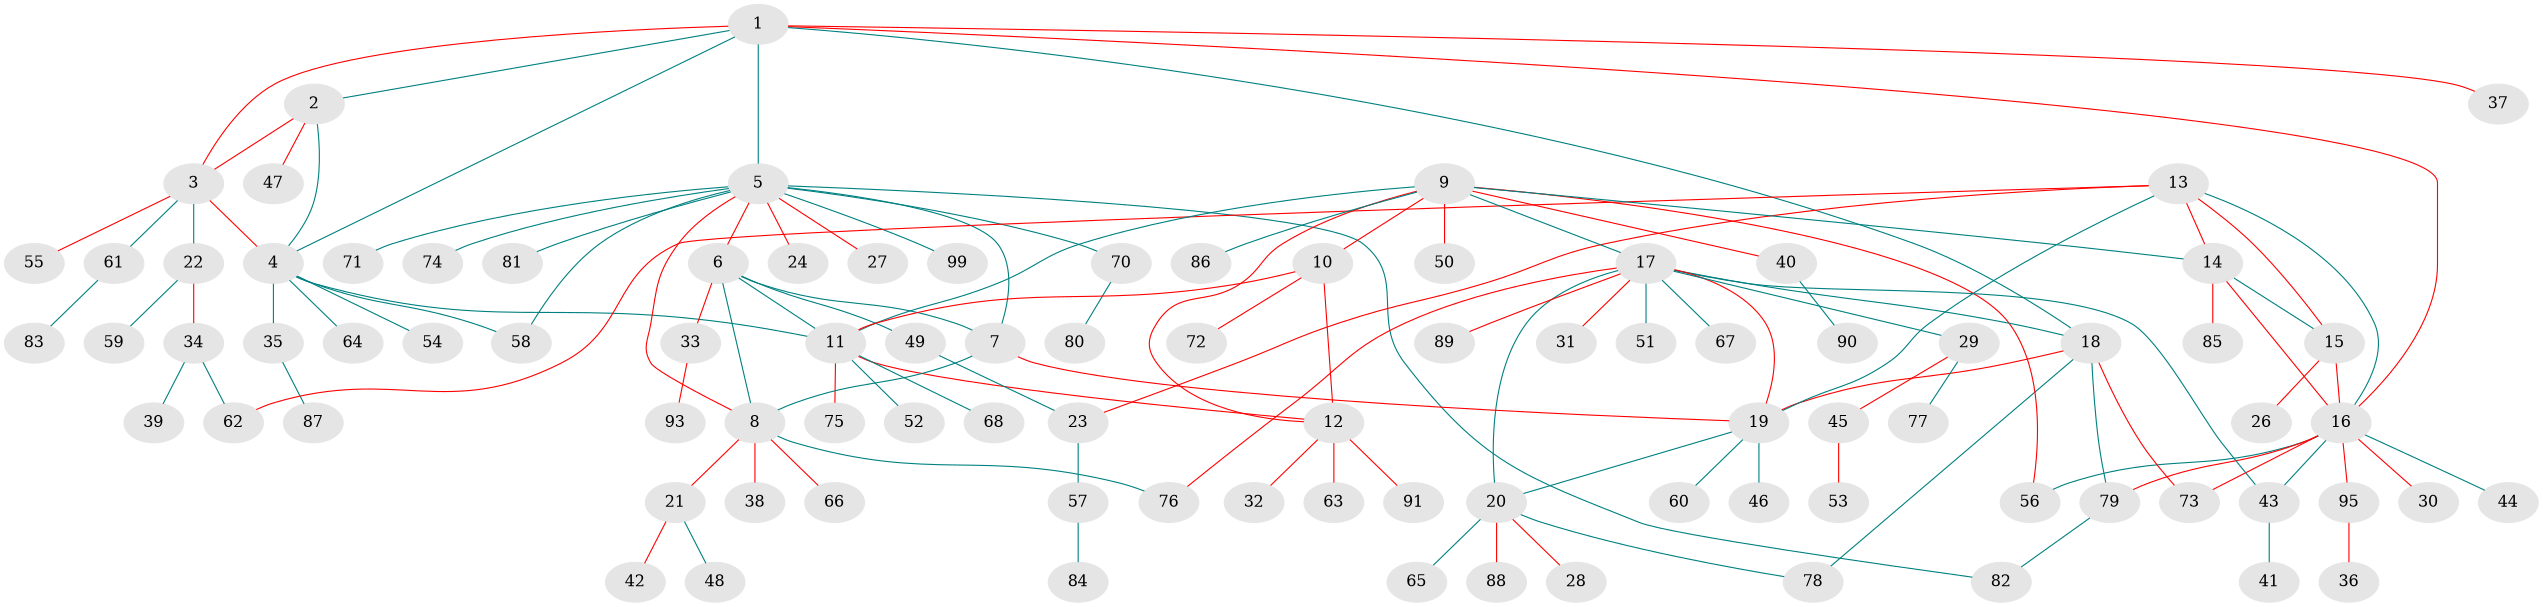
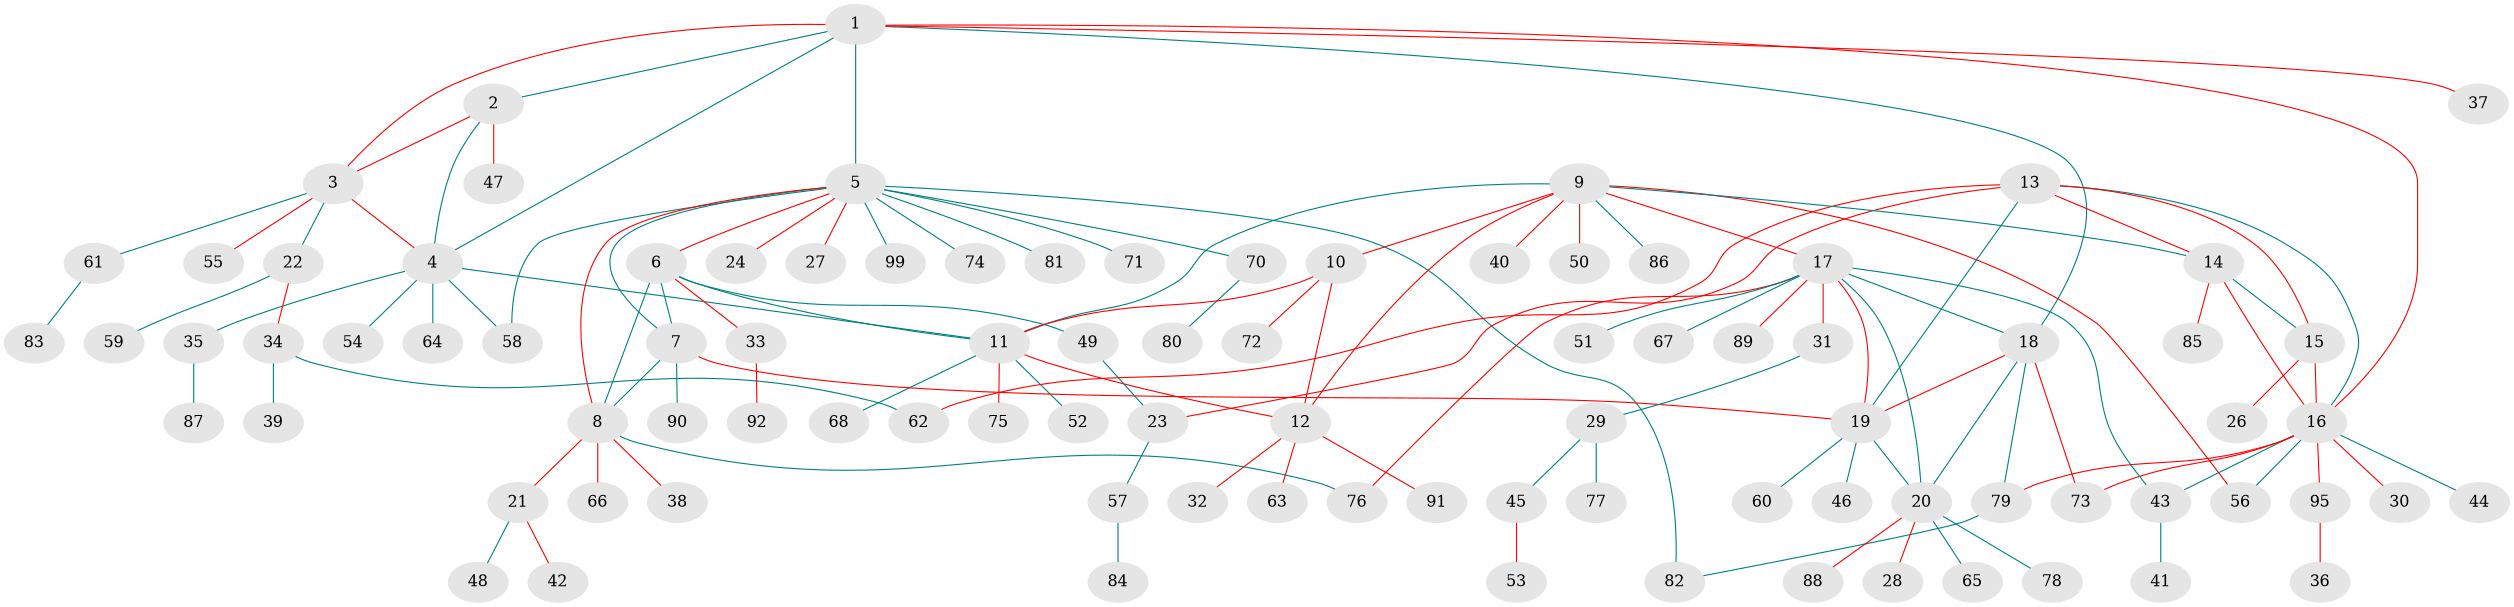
edge "9" -- "17": color teal -> red
edge "17" -- "29": now "31" -- "29"
edge "40" -- "90": now "7" -- "90"
edge "29" -- "45": color red -> teal
node "93": label "93" -> "92"
edge "18" -- "78": now "18" -- "20"
